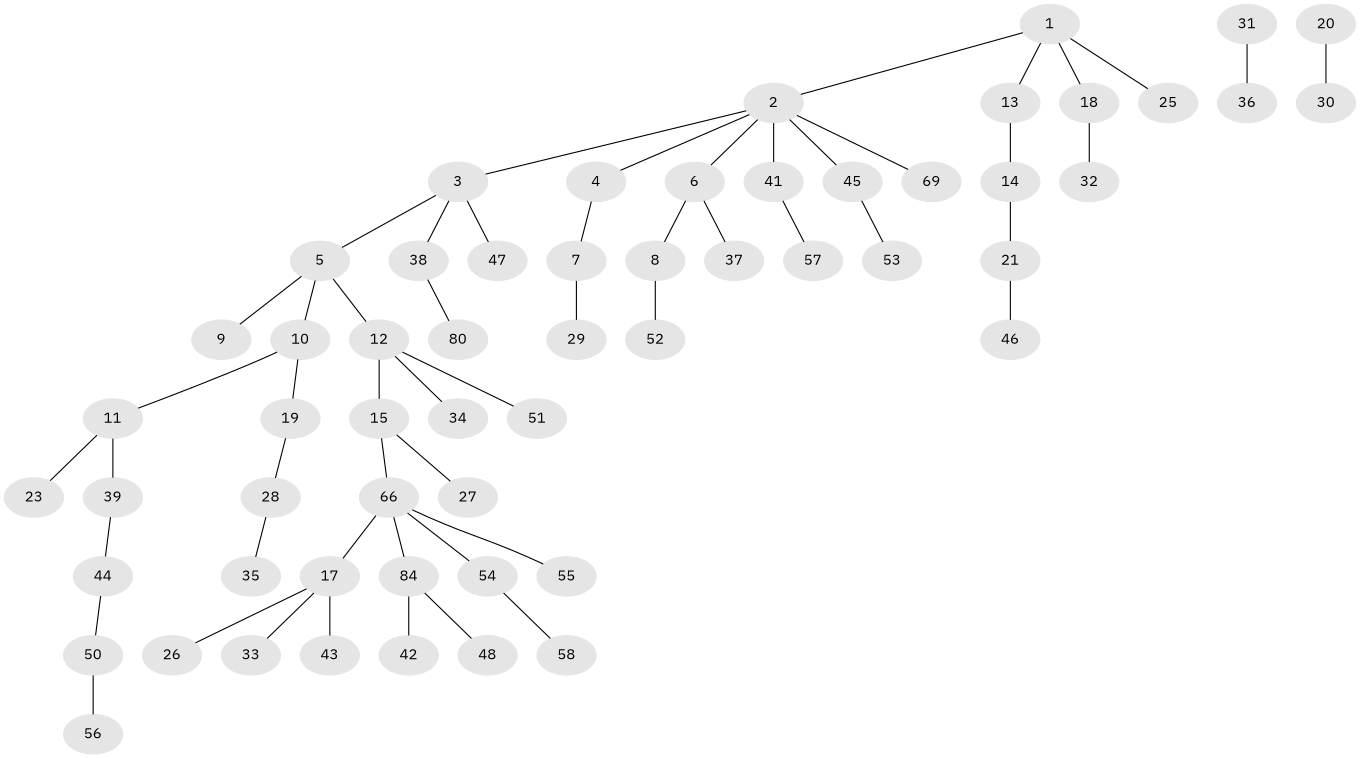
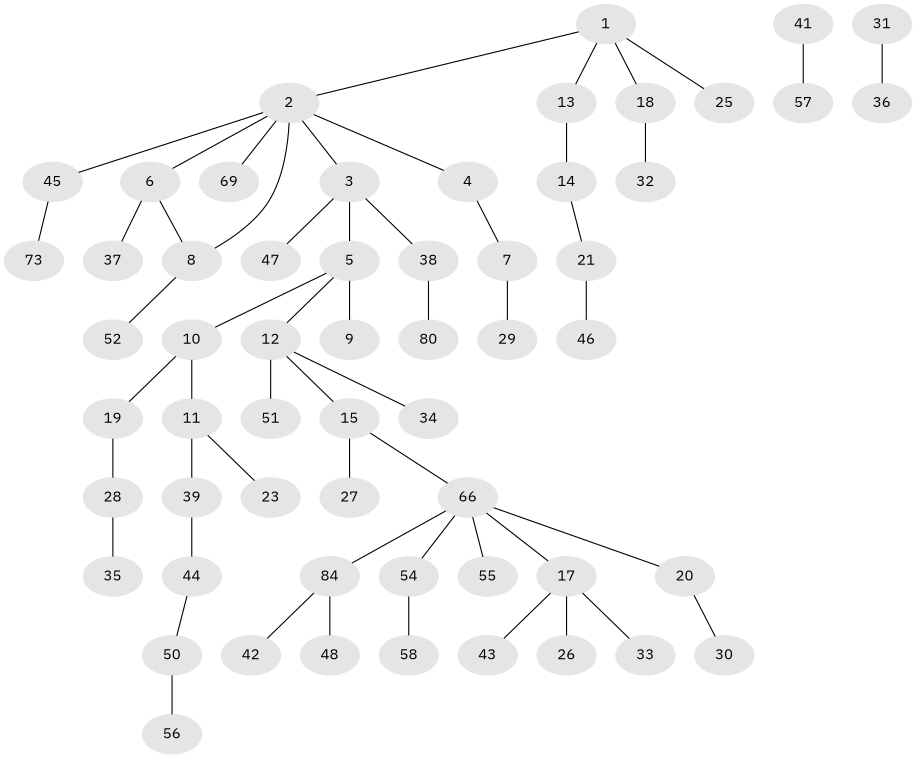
edge "2" -- "41": now "2" -- "8"
node "53": label "53" -> "73"
edge "66" -- "20": added
